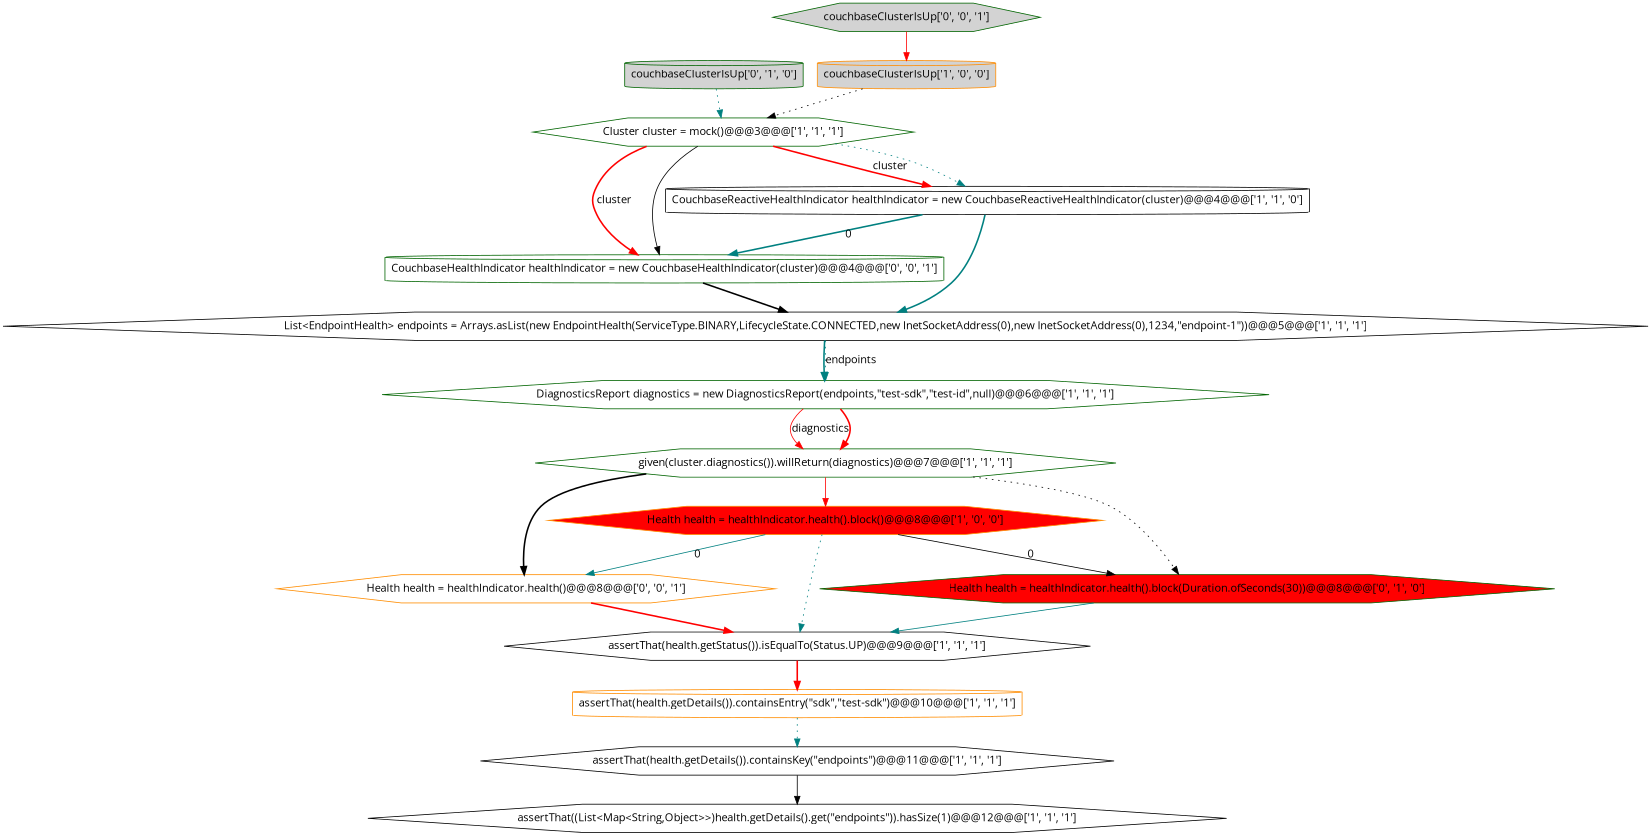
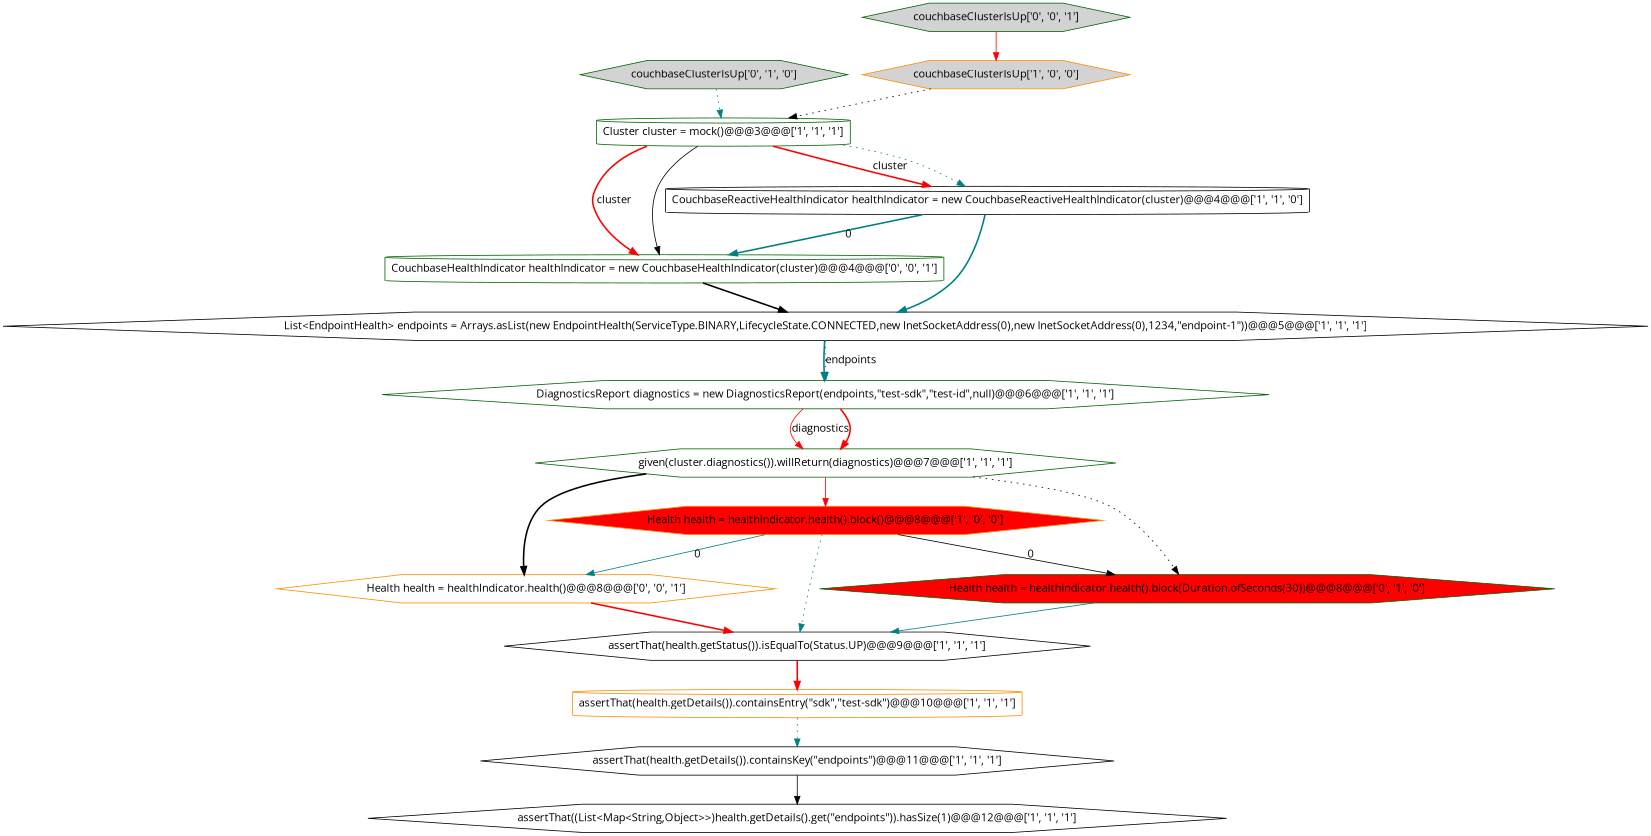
node "couchbaseClusterIsUp['0', '1', '0']": shape cylinder -> hexagon
node "couchbaseClusterIsUp['1', '0', '0']": shape cylinder -> hexagon
node "Cluster cluster = mock()@@@3@@@['1', '1', '1']": shape hexagon -> cylinder
